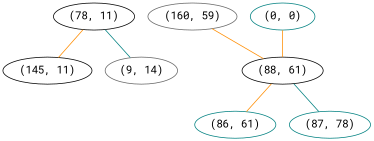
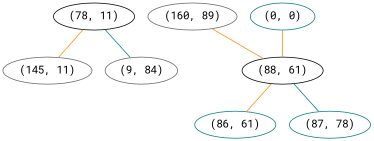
node "(160, 59)": label "(160, 59)" -> "(160, 89)"
node "(145, 11)": color black -> gray40
node "(9, 14)": label "(9, 14)" -> "(9, 84)"
